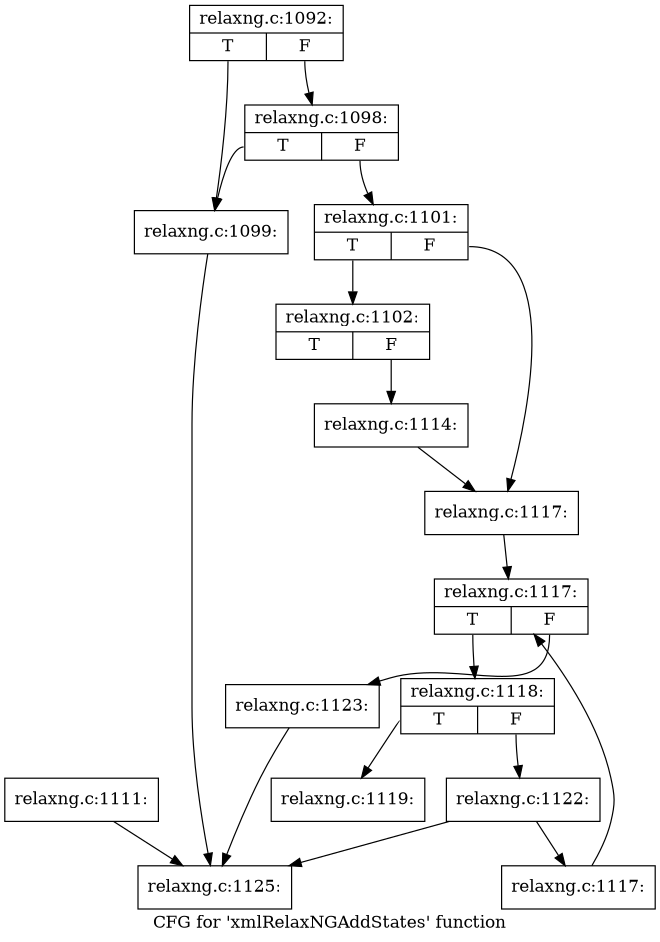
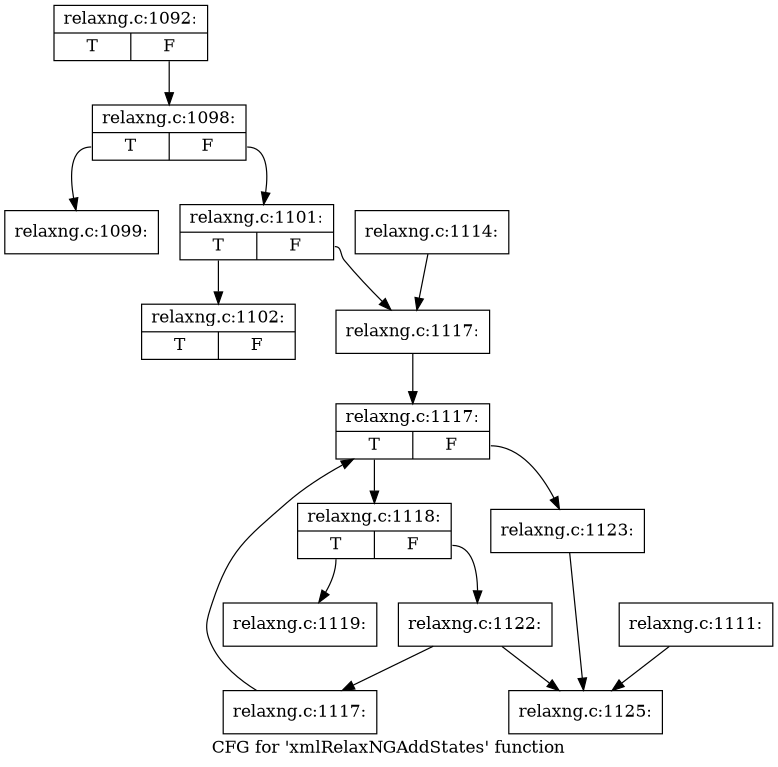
edge "relaxng.c:1092:" -> "relaxng.c:1099:": removed
edge "relaxng.c:1102:" -> "relaxng.c:1114:": removed
edge "relaxng.c:1099:" -> "relaxng.c:1125:": removed
